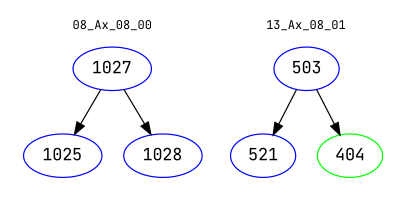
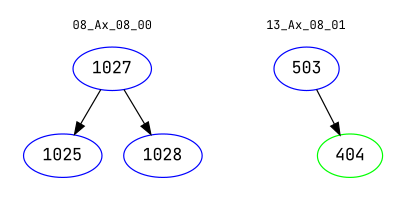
node "521": removed
